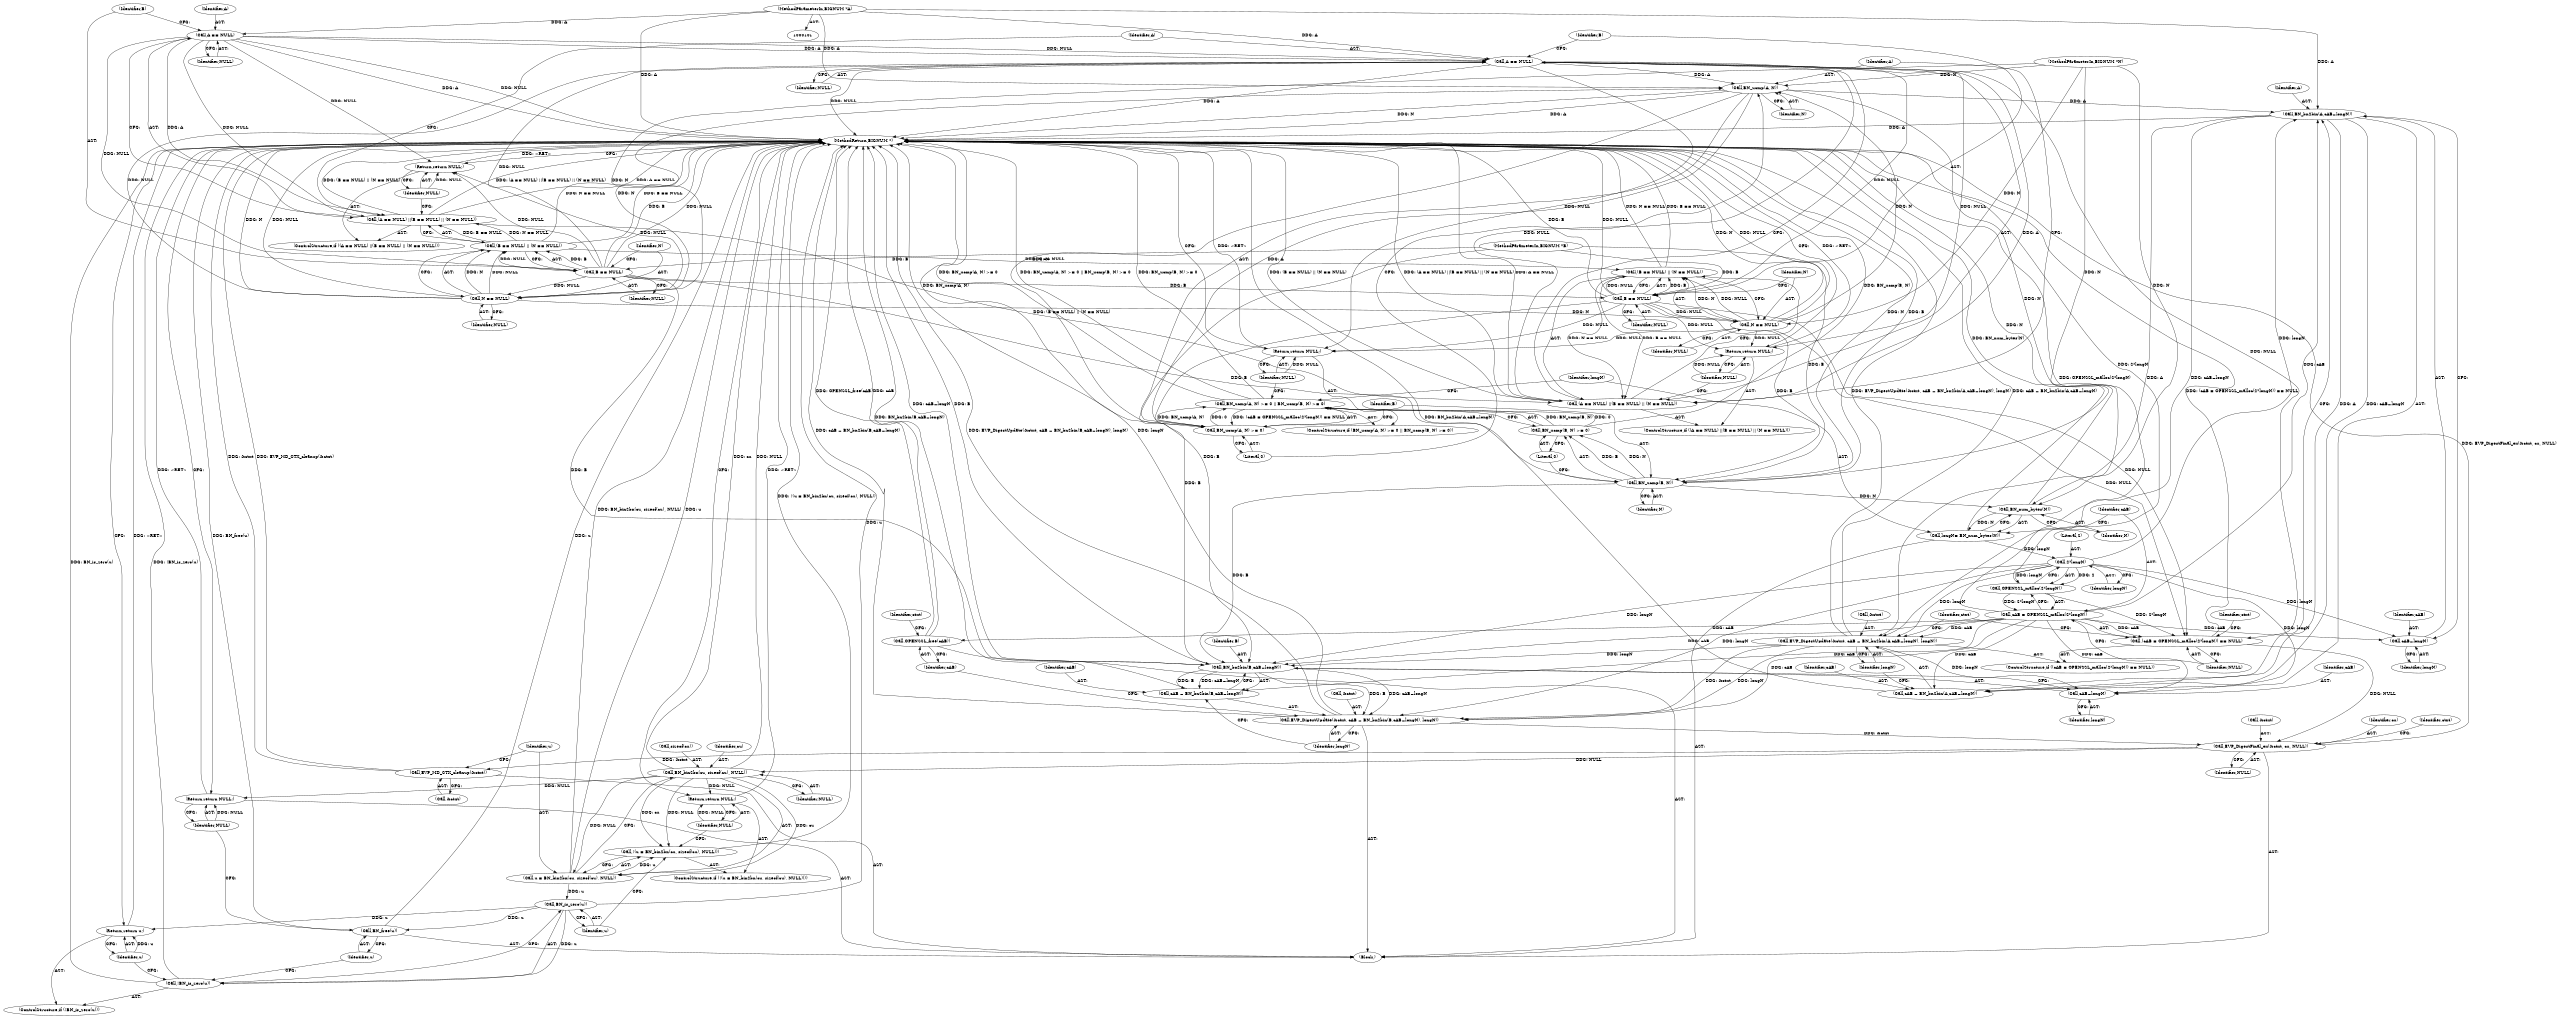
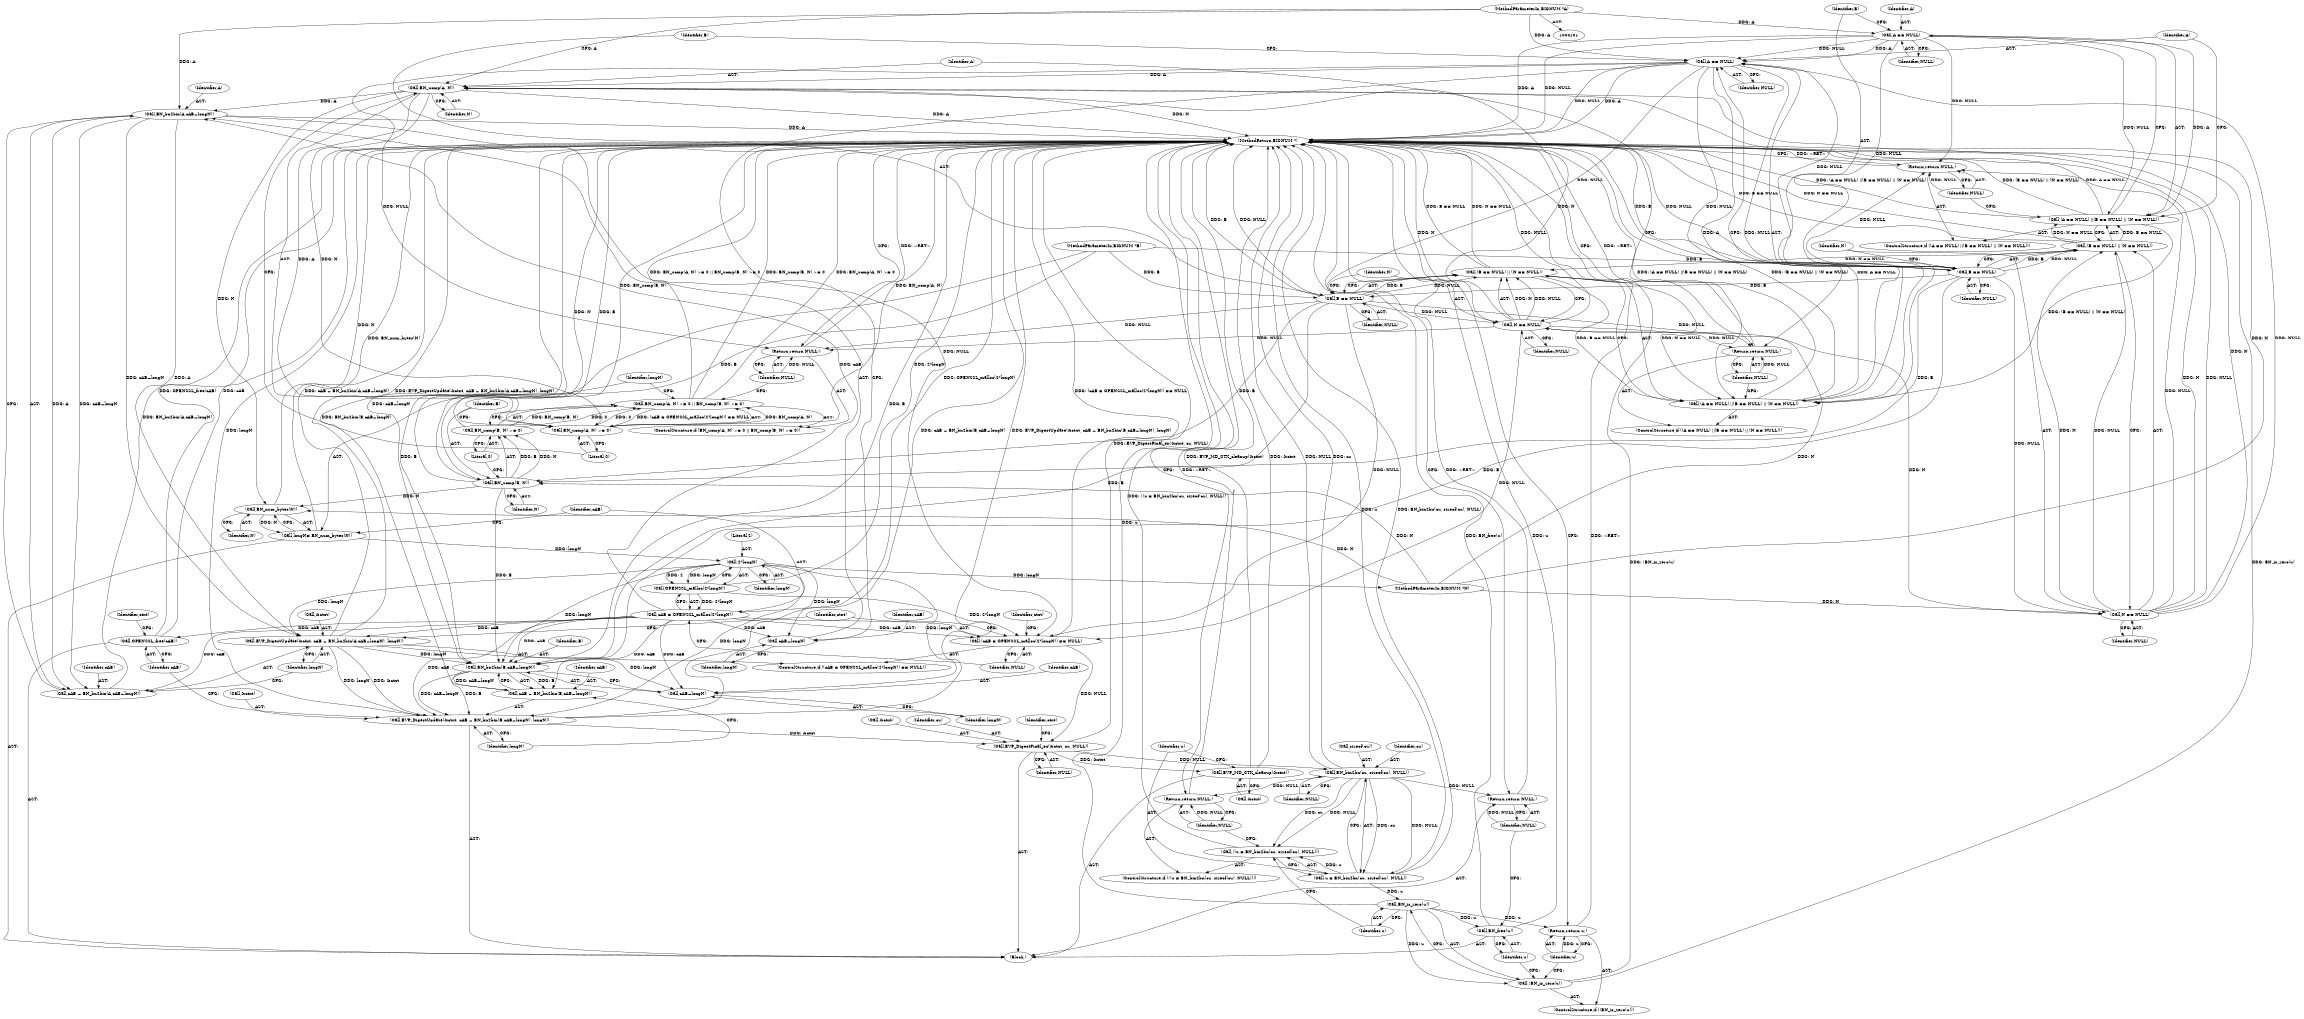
edge "(MethodParameterIn,BIGNUM *A)" -> "(Call,BN_ucmp(A, N))": label "DDG: A" -> "CFG: A"
edge "(MethodParameterIn,BIGNUM *A)" -> "(MethodReturn,BIGNUM *)": removed, label "DDG: A"
edge "(Call,2*longN)" -> "(Call,BN_bn2bin(A,cAB+longN))": now "(Call,2*longN)" -> "(MethodParameterIn,BIGNUM *N)"
